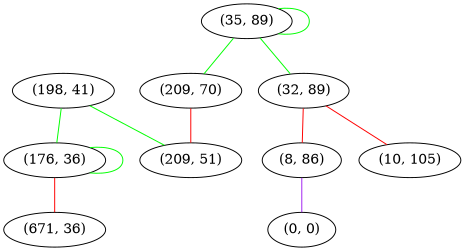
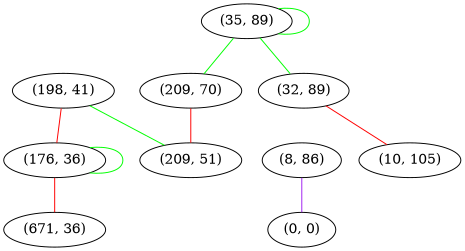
edge "(198, 41)" -- "(176, 36)": color green -> red
edge "(32, 89)" -- "(8, 86)": removed
